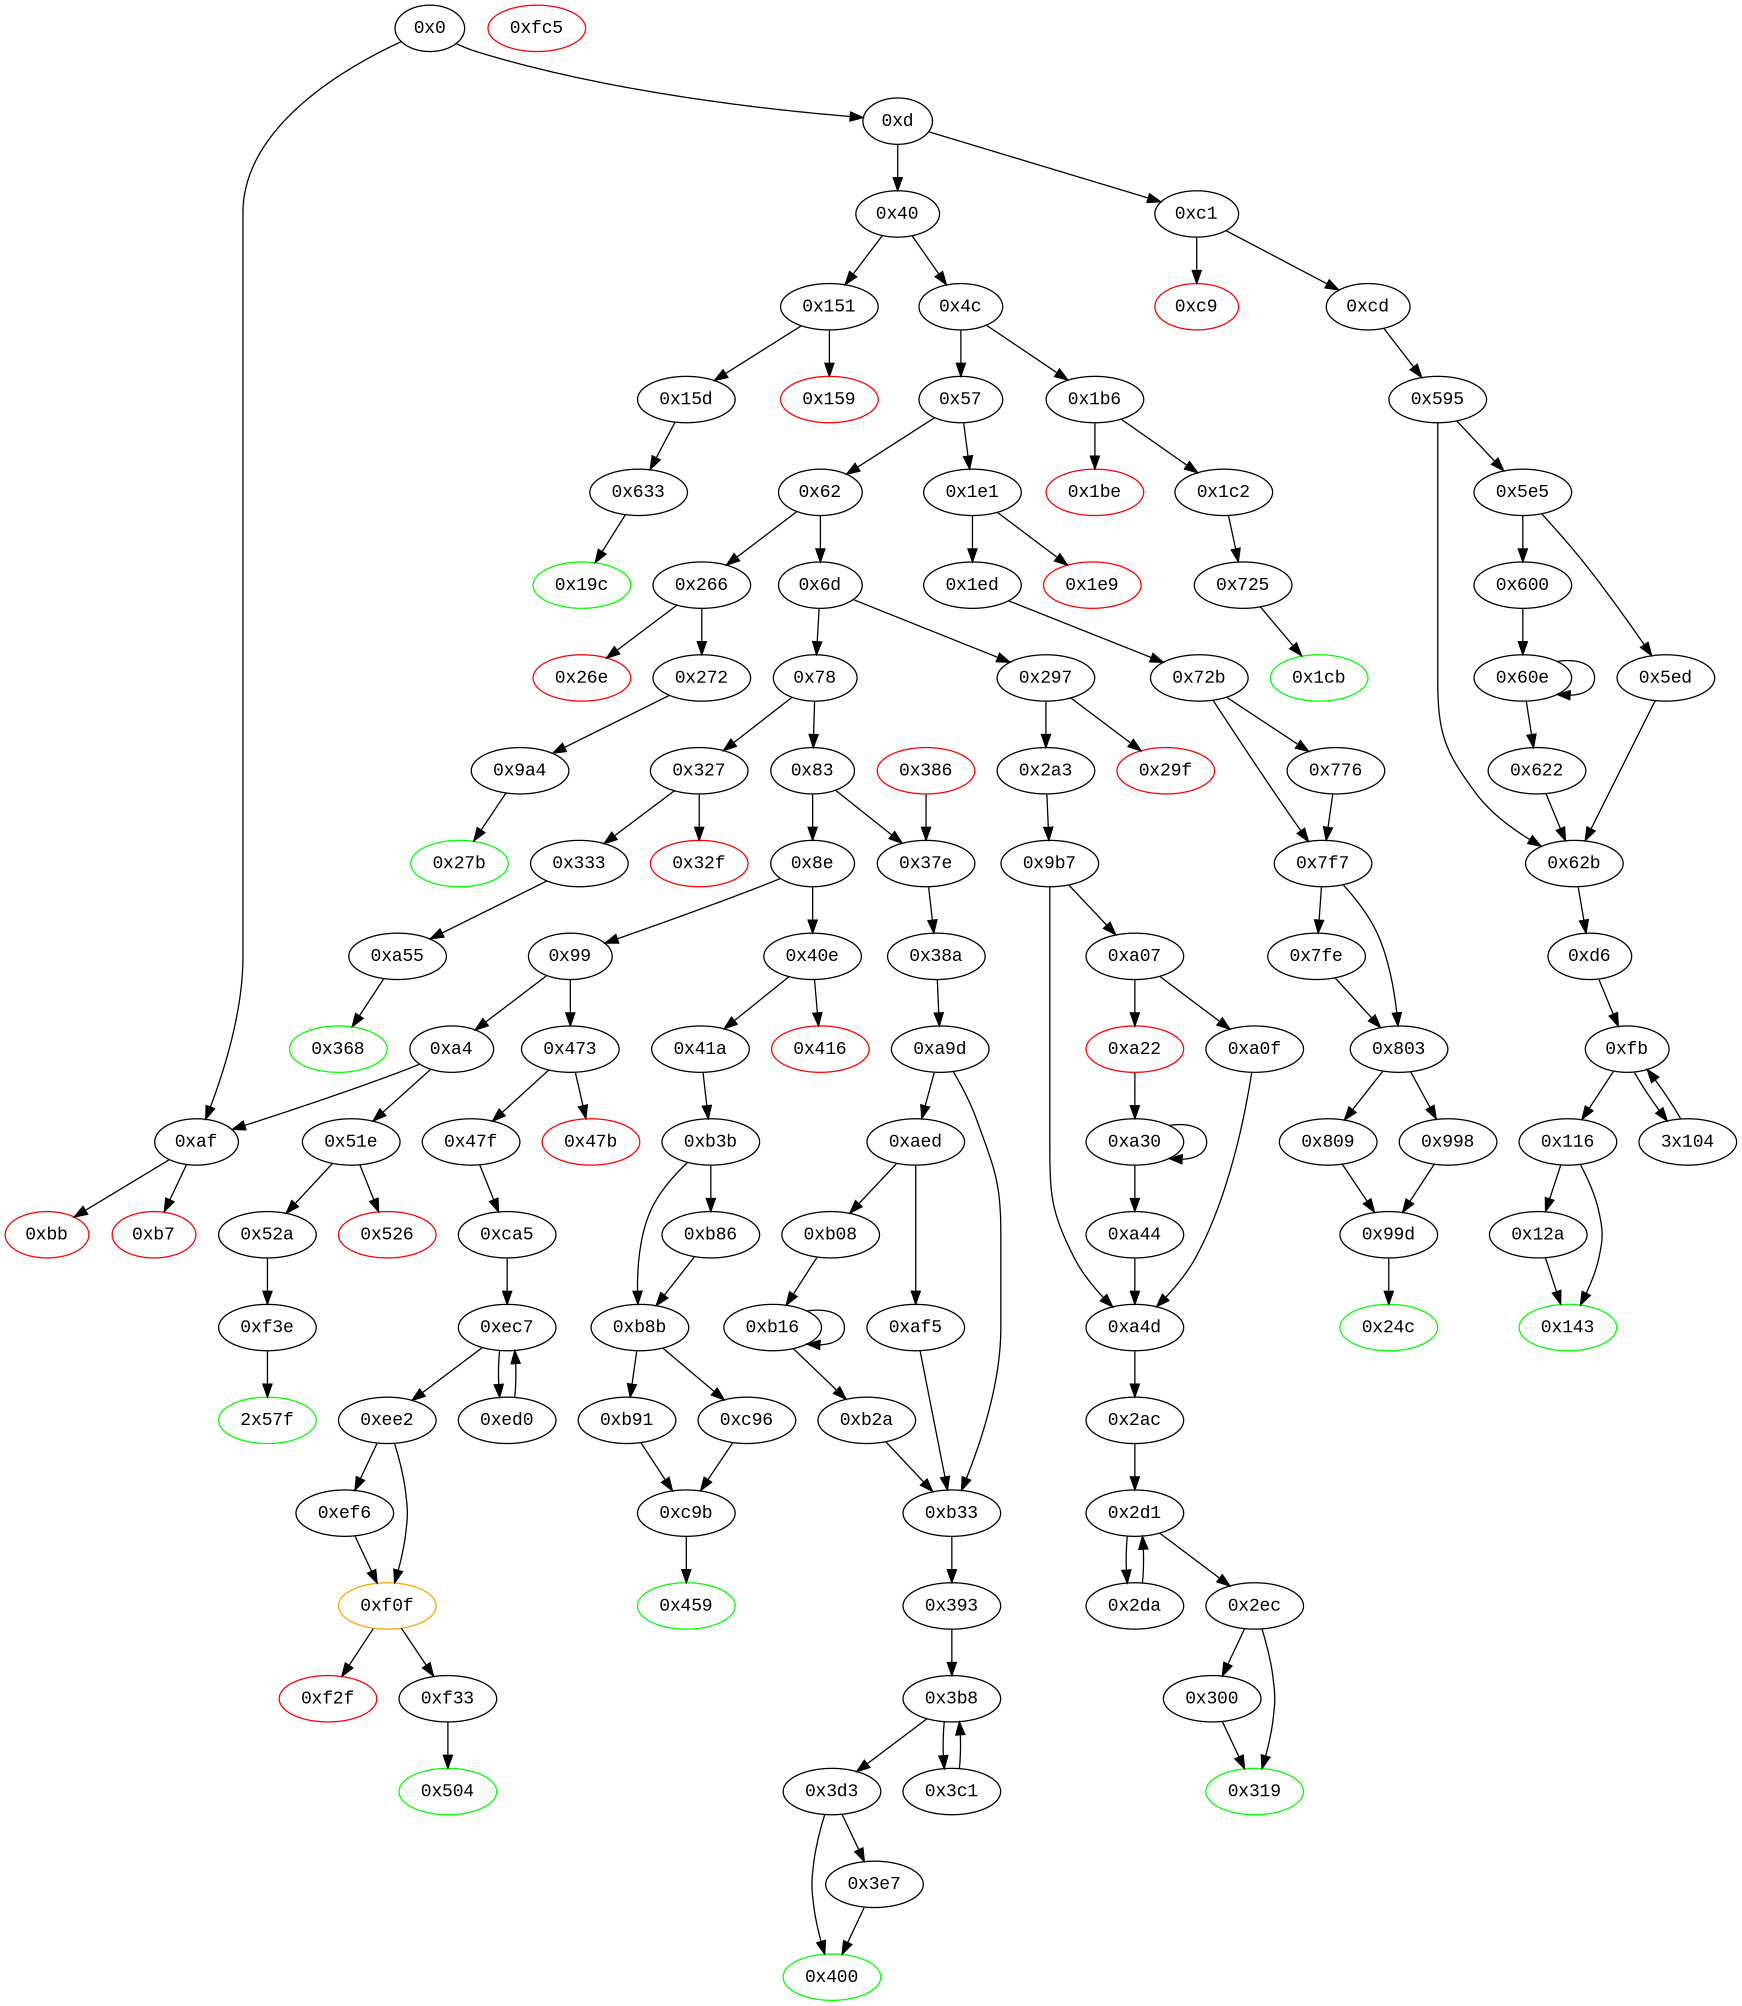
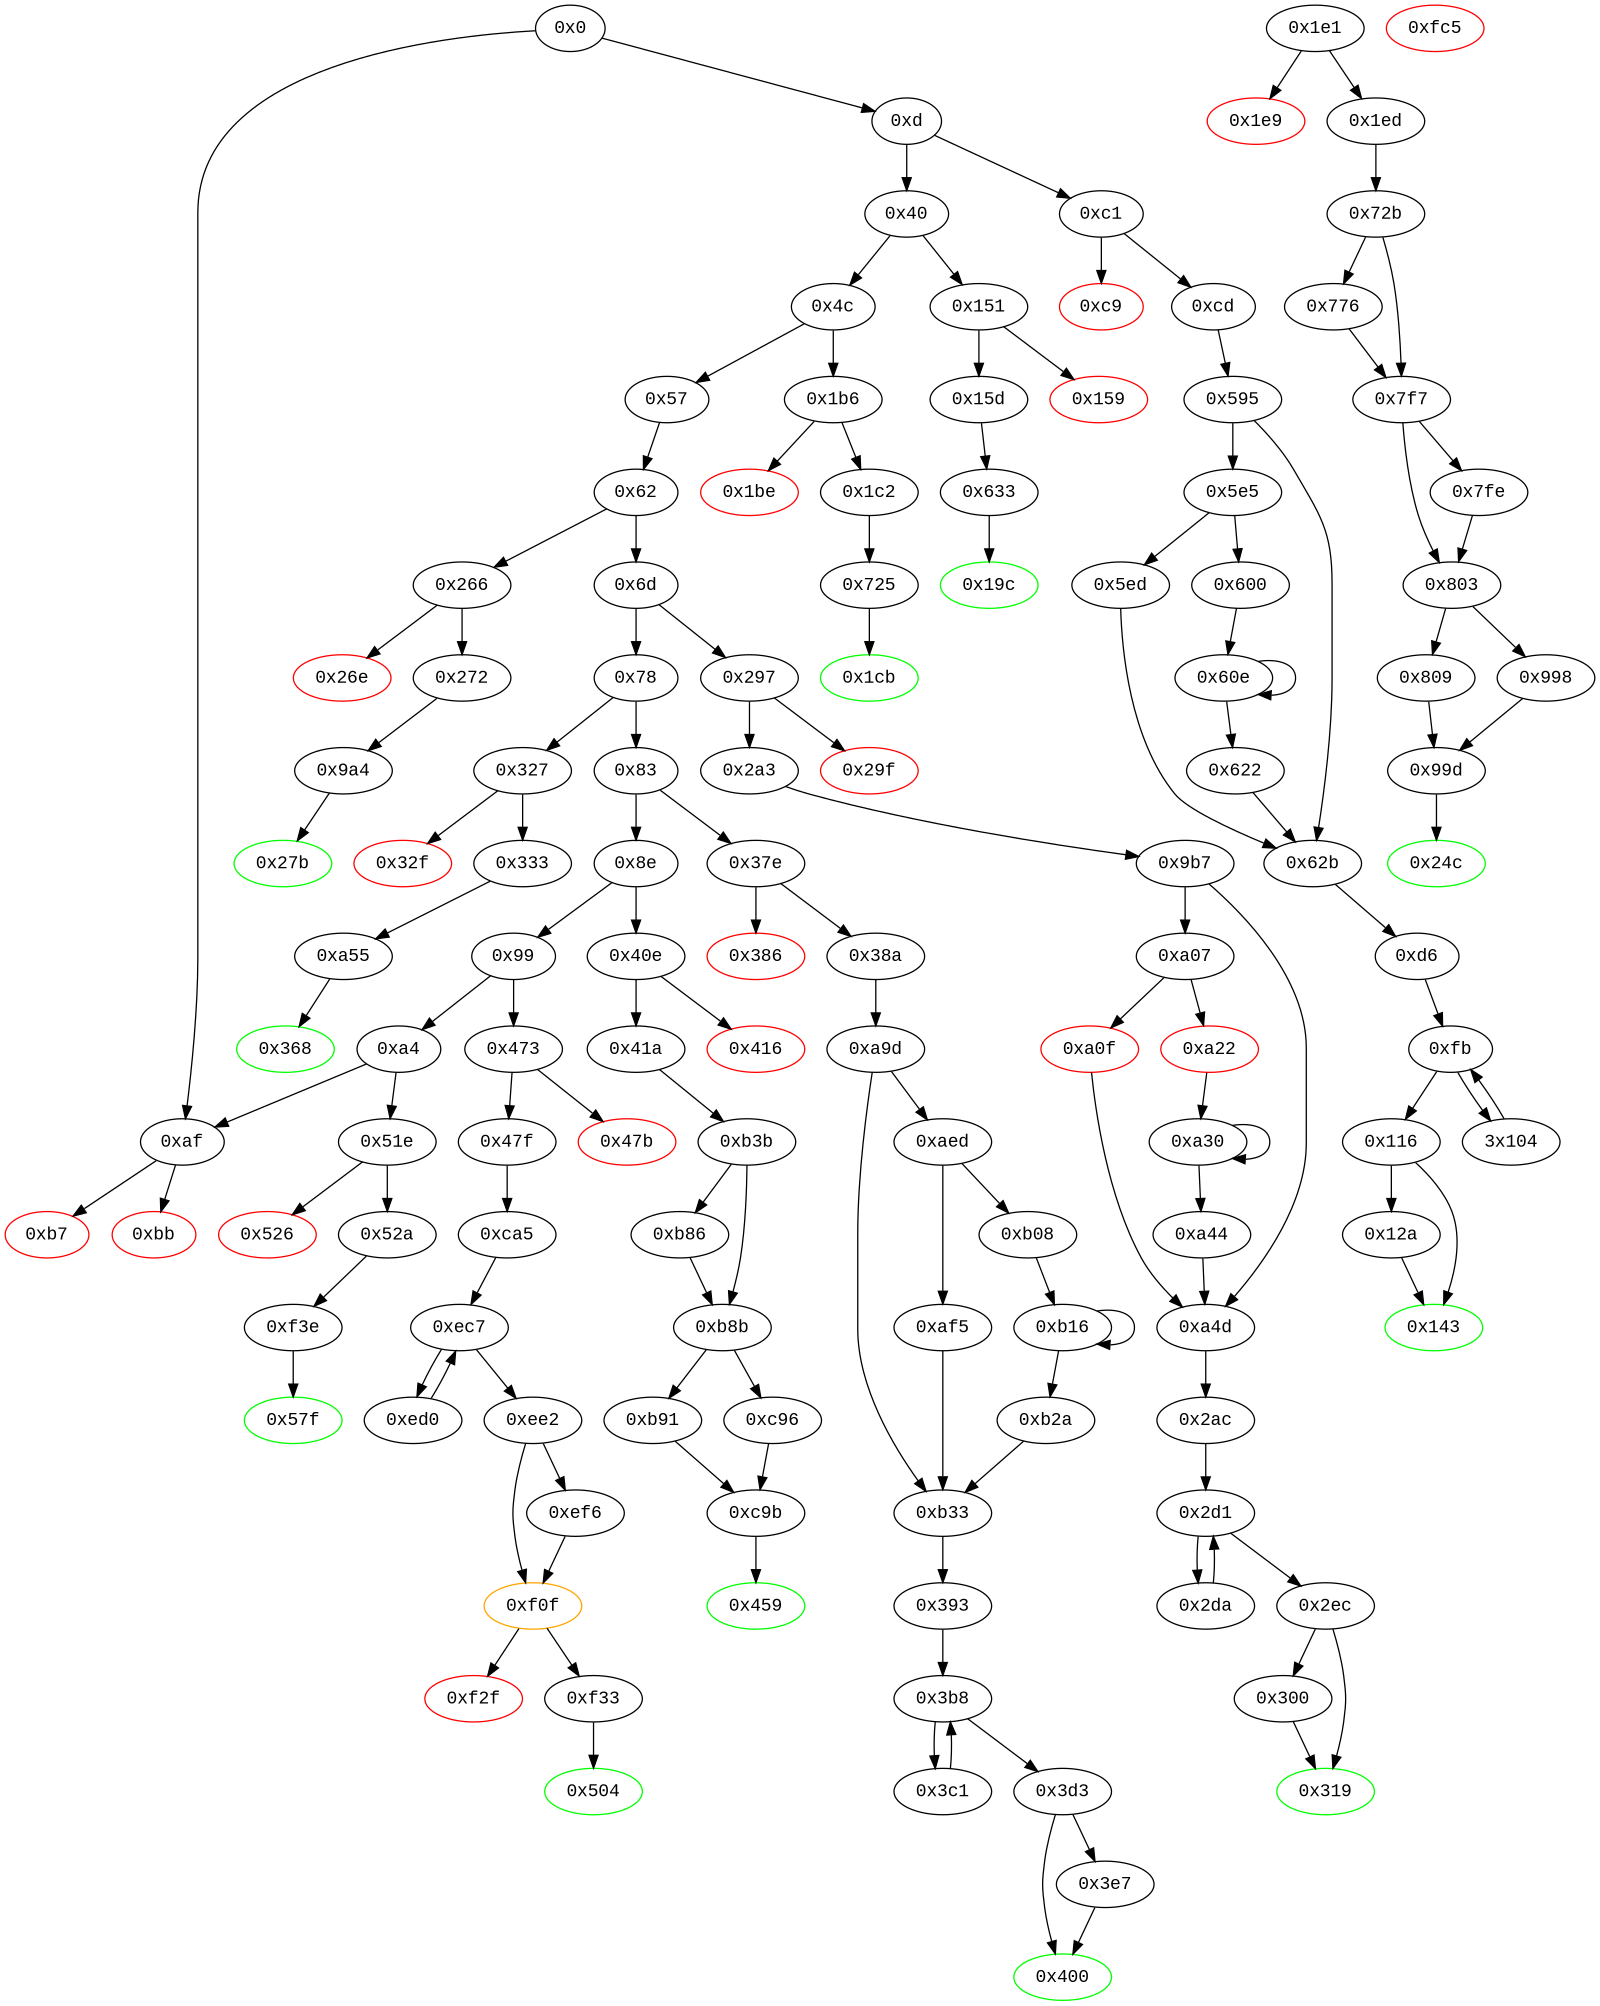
edge "0x57" -> "0x1e1": removed
edge "0x386" -> "0x37e": reversed
node "0xa0f": color black -> red
node "2x57f": label "2x57f" -> "0x57f"
